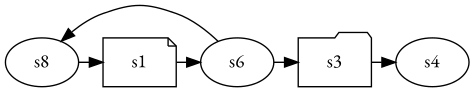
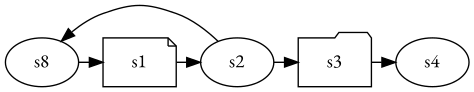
node "s6": label "s6" -> "s2"
